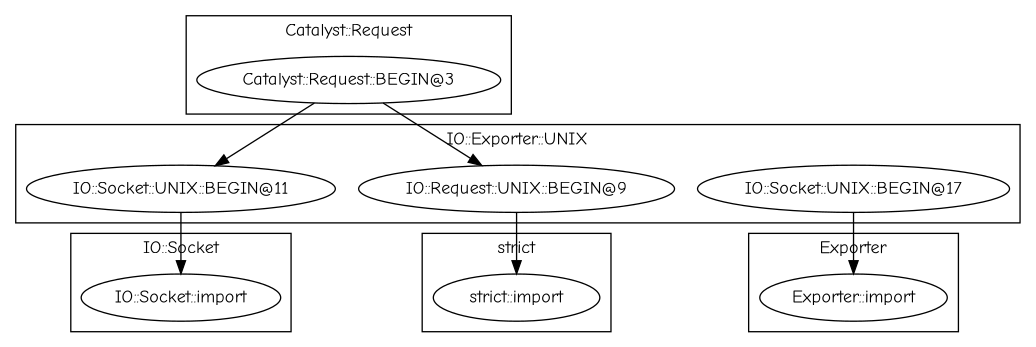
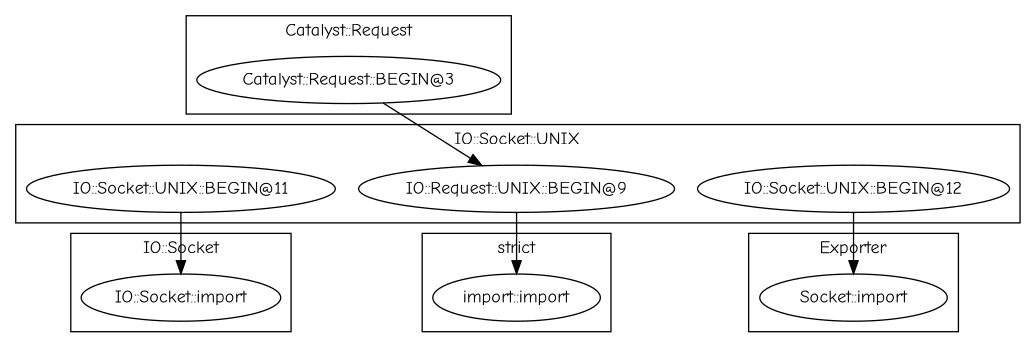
edge "Catalyst::Request::BEGIN@3" -> "IO::Socket::UNIX::BEGIN@11": removed
cluster "IO::Exporter::UNIX": label "IO::Exporter::UNIX" -> "IO::Socket::UNIX"
node "IO::Socket::UNIX::BEGIN@17": label "IO::Socket::UNIX::BEGIN@17" -> "IO::Socket::UNIX::BEGIN@12"
node "strict::import": label "strict::import" -> "import::import"
node "Exporter::import": label "Exporter::import" -> "Socket::import"
